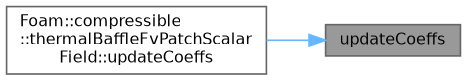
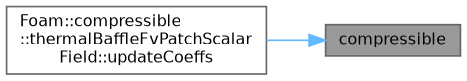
node "updateCoeffs": label "updateCoeffs" -> "compressible"
